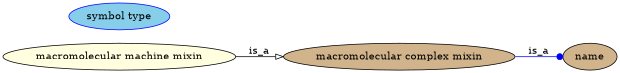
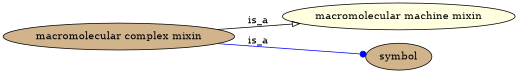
node "symbol type": removed
edge "macromolecular machine mixin" -> "macromolecular complex mixin": reversed
node "name": label "name" -> "symbol"
